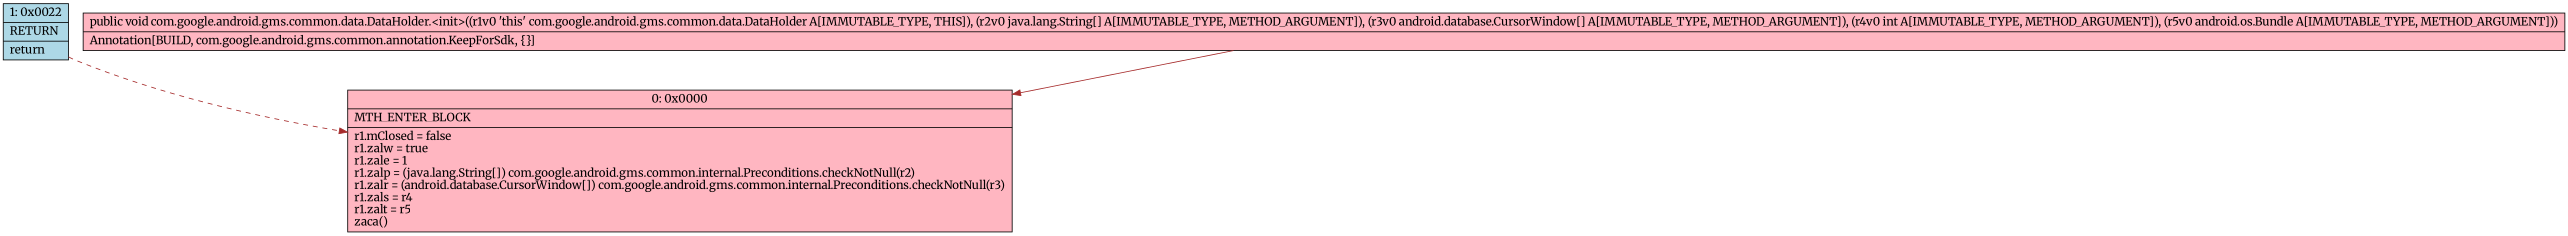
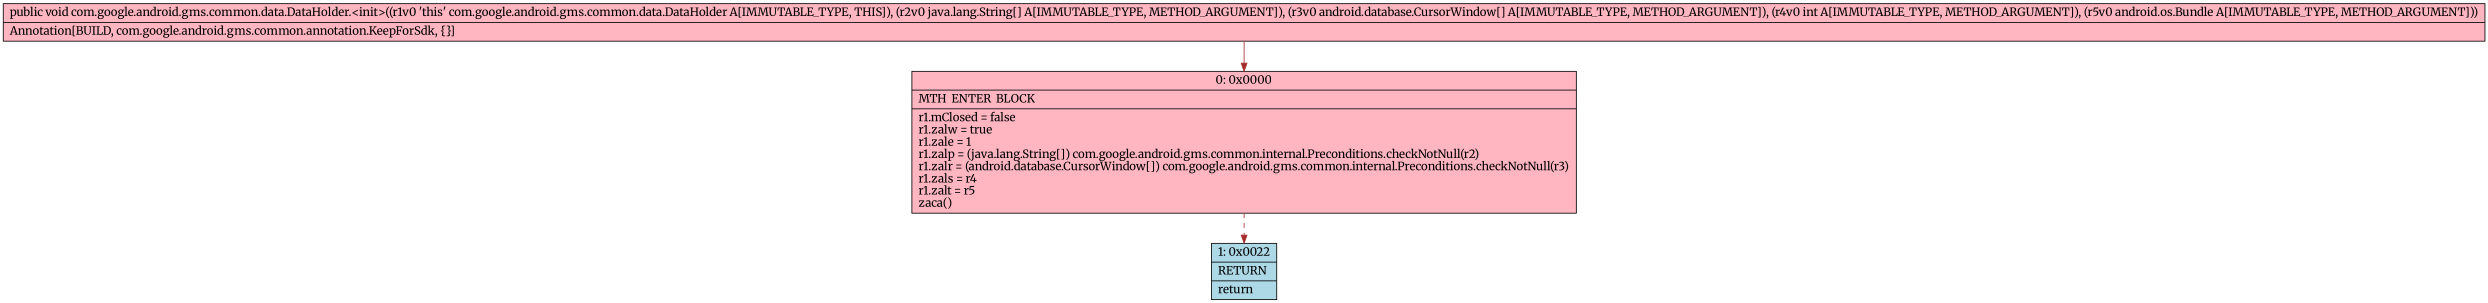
edge "1: 0x0022" -> "0: 0x0000": reversed
